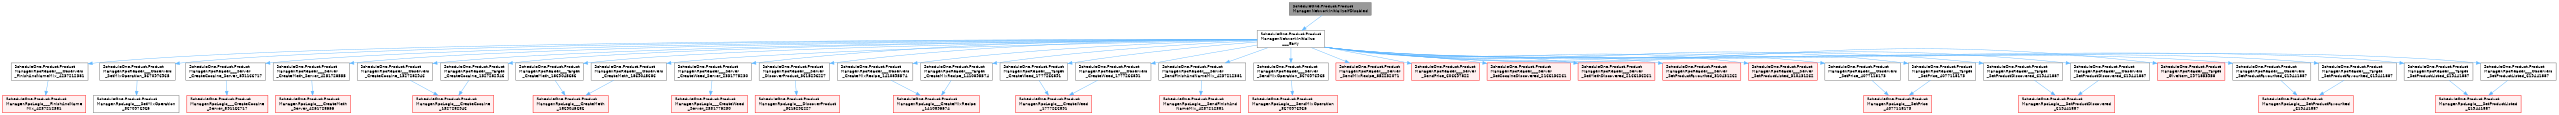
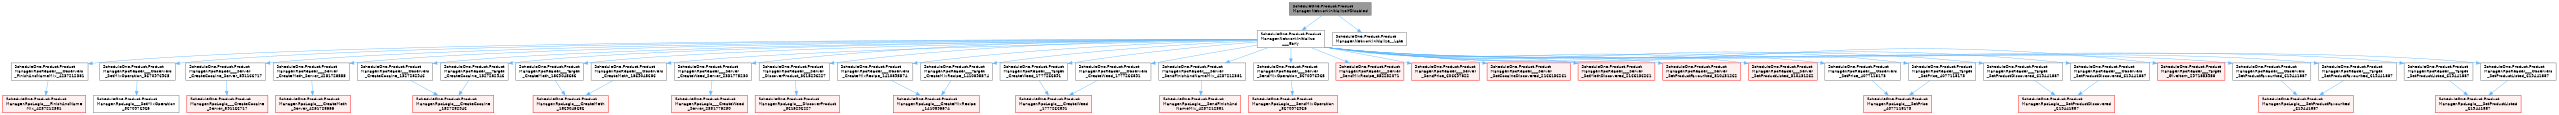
node "ScheduleOne.Product.Product Manager.NetworkInitialize__Late": added
